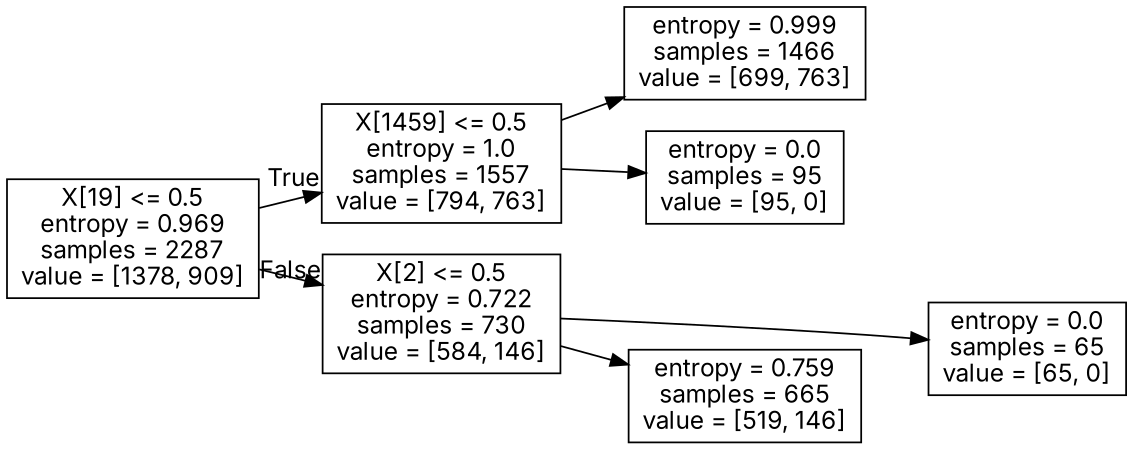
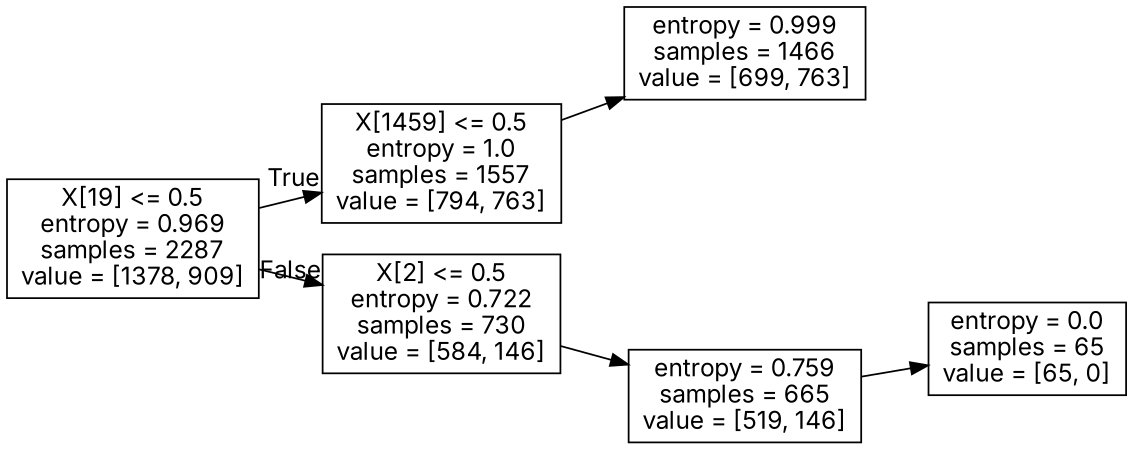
node "entropy = 0.0 samples = 95 value = [95, 0]": removed
edge "X[2] <= 0.5 entropy = 0.722 samples = 730 value = [584, 146]" -> "entropy = 0.0 samples = 65 value = [65, 0]": now "entropy = 0.759 samples = 665 value = [519, 146]" -> "entropy = 0.0 samples = 65 value = [65, 0]"
